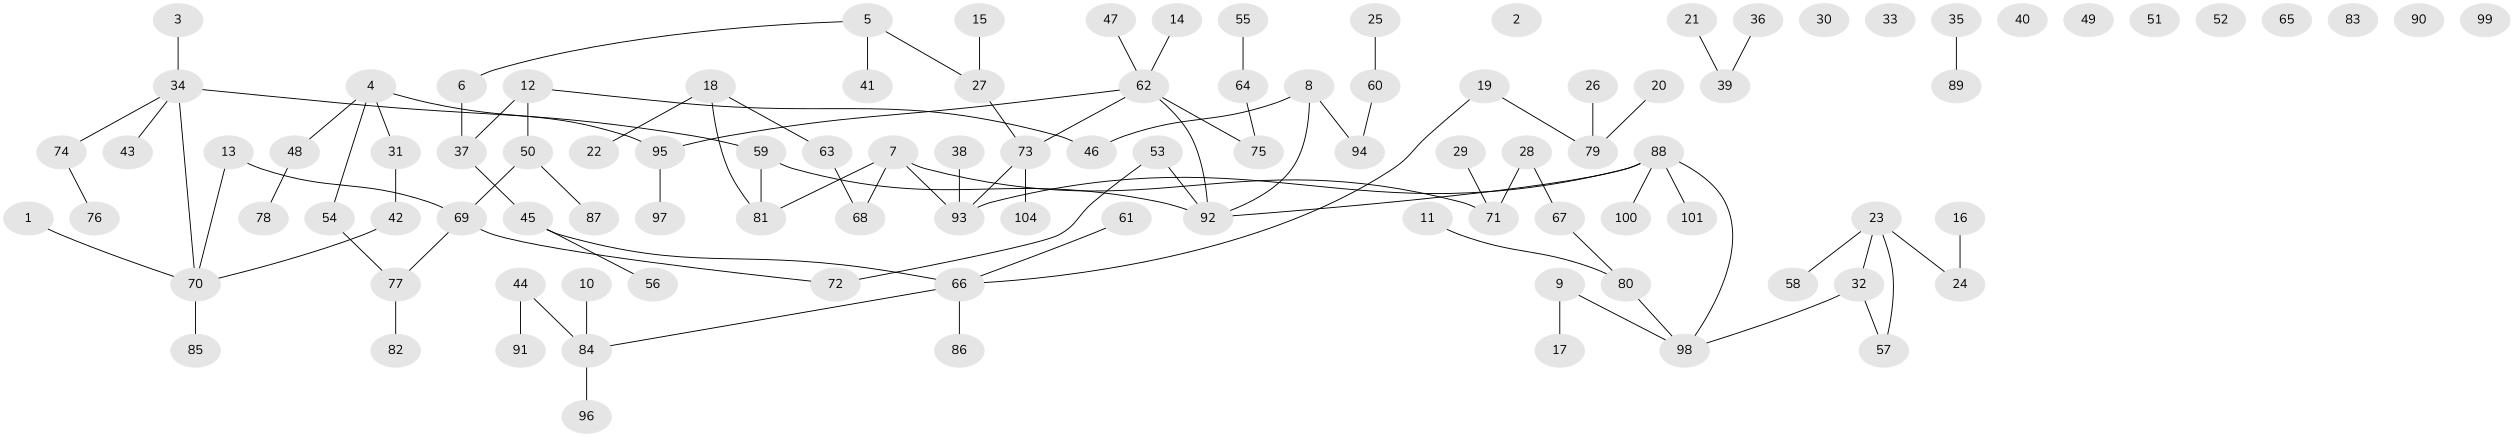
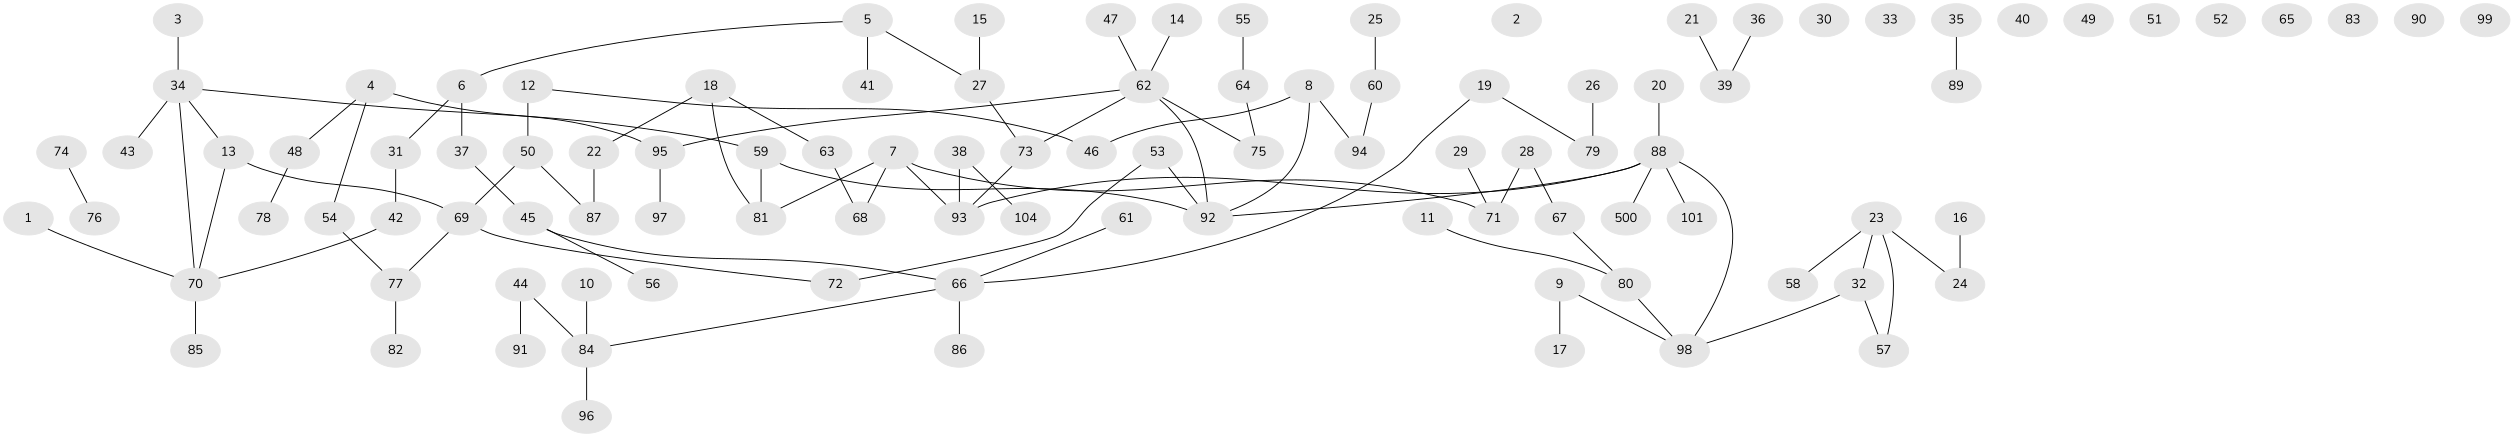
edge "34" -- "74": now "34" -- "13"
edge "4" -- "31": now "6" -- "31"
edge "20" -- "79": now "20" -- "88"
edge "12" -- "37": removed
edge "73" -- "104": now "38" -- "104"
edge "22" -- "87": added
node "100": label "100" -> "500"
